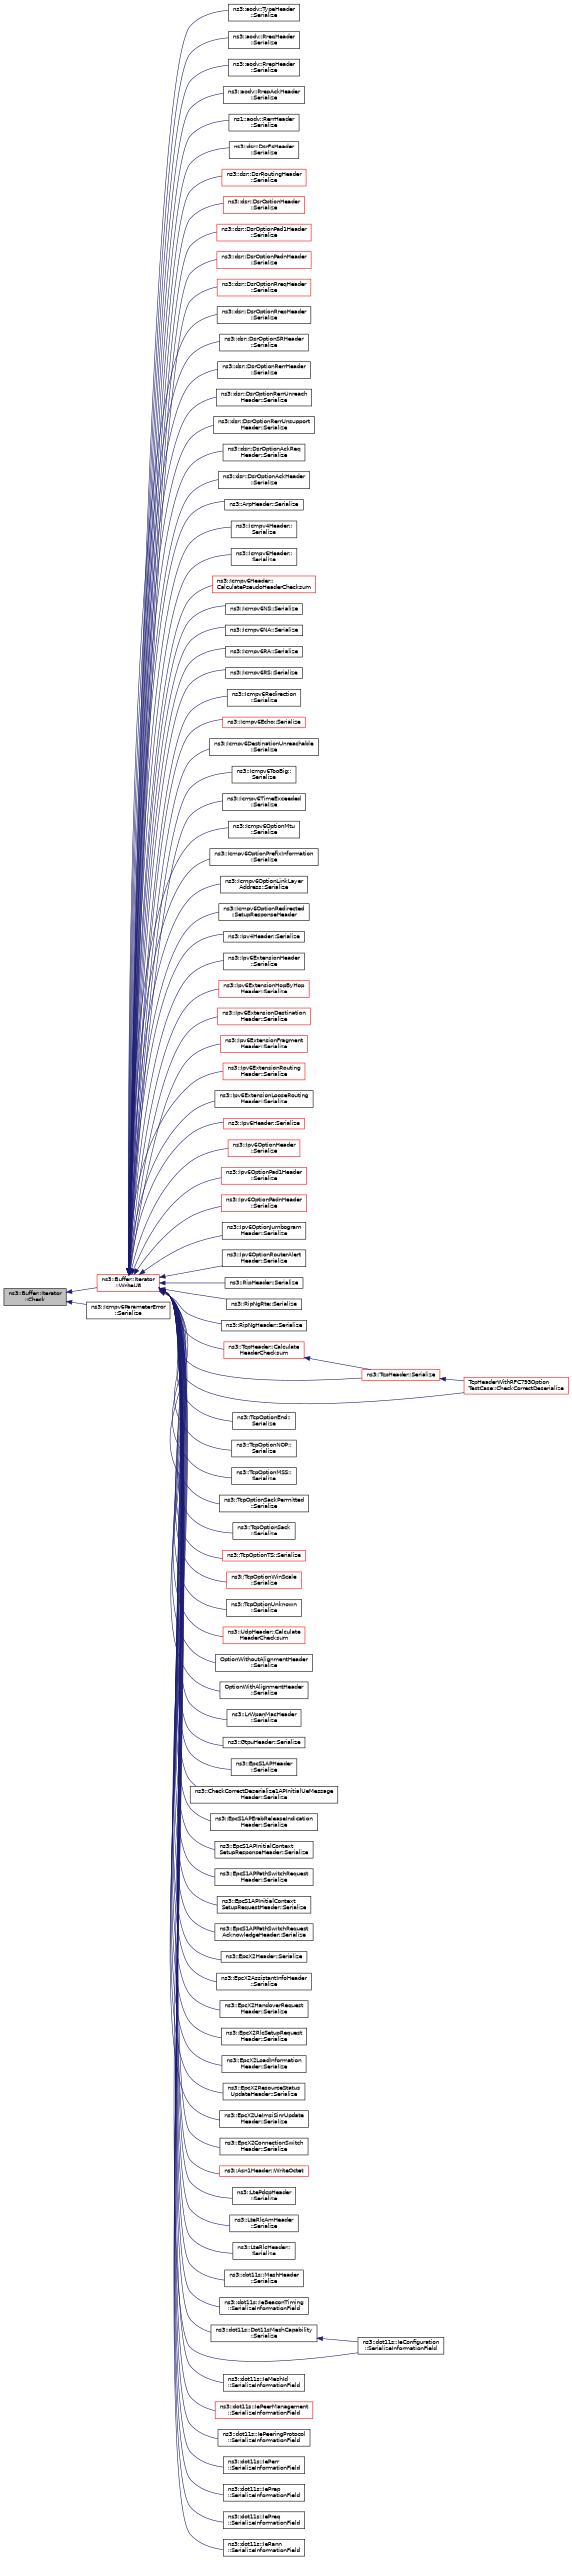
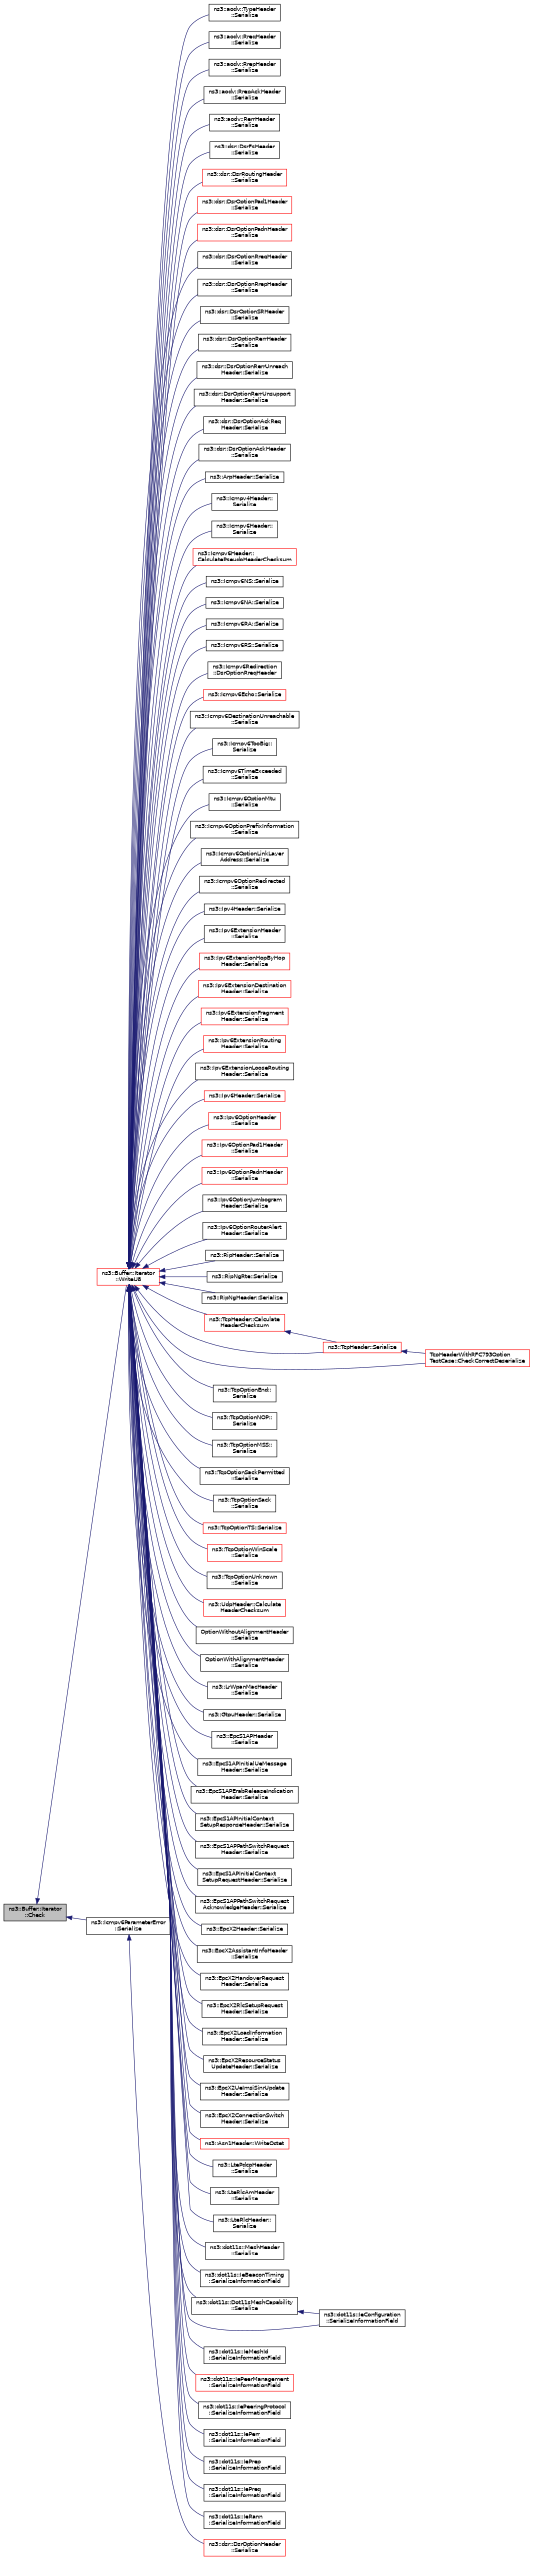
node "ns1::aodv::RerrHeader ::Serialize": label "ns1::aodv::RerrHeader ::Serialize" -> "ns3::aodv::RerrHeader ::Serialize"
node "ns3::dsr::DsrOptionRreqHeader ::Serialize": color red -> black
node "ns3::Icmpv6Redirection ::Serialize": label "ns3::Icmpv6Redirection ::Serialize" -> "ns3::Icmpv6Redirection ::DsrOptionRreqHeader"
edge "ns3::dsr::DsrOptionHeader ::Serialize" -> "ns3::Buffer::Iterator ::WriteU8": now "ns3::dsr::DsrOptionHeader ::Serialize" -> "ns3::Icmpv6ParameterError ::Serialize"
node "ns3::Icmpv6OptionRedirected ::SetupResponseHeader": label "ns3::Icmpv6OptionRedirected ::SetupResponseHeader" -> "ns3::Icmpv6OptionRedirected ::Serialize"
node "ns3::CheckCorrectDeserialize1APInitialUeMessage Header::Serialize": label "ns3::CheckCorrectDeserialize1APInitialUeMessage Header::Serialize" -> "ns3::EpcS1APInitialUeMessage Header::Serialize"
